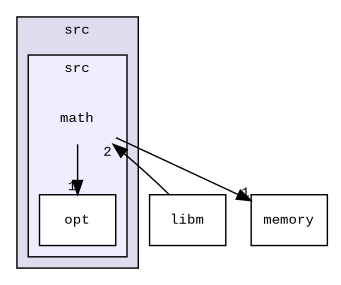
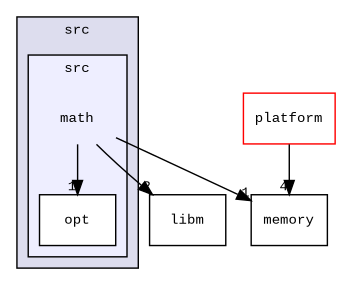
node "platform": added
edge "libm" -> "math": reversed
